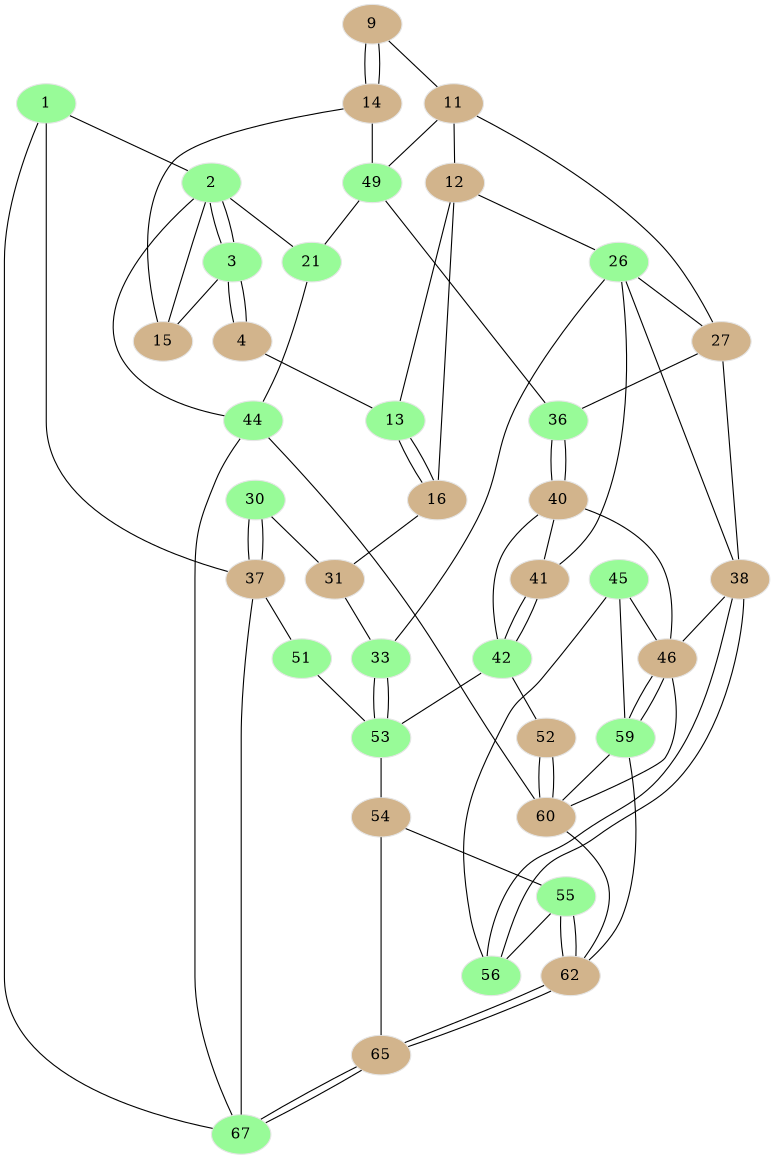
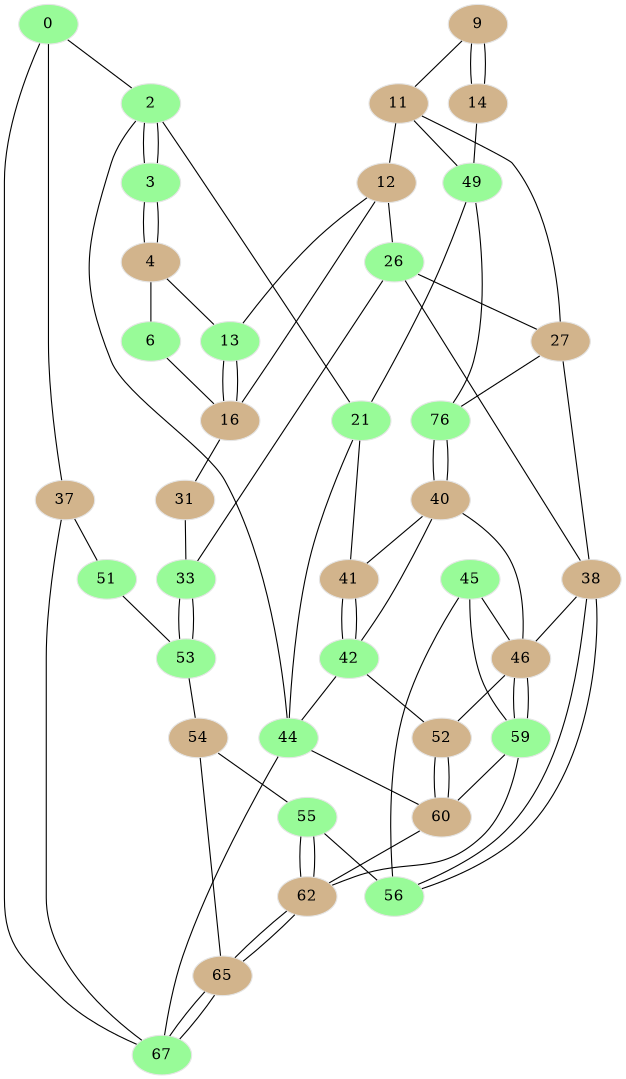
node "1": label "1" -> "0"
node "6": added
node "15": removed
node "36": label "36" -> "76"
edge "26" -- "41": now "21" -- "41"
node "30": removed
edge "42" -- "53": now "42" -- "44"
edge "46" -- "60": now "46" -- "52"
